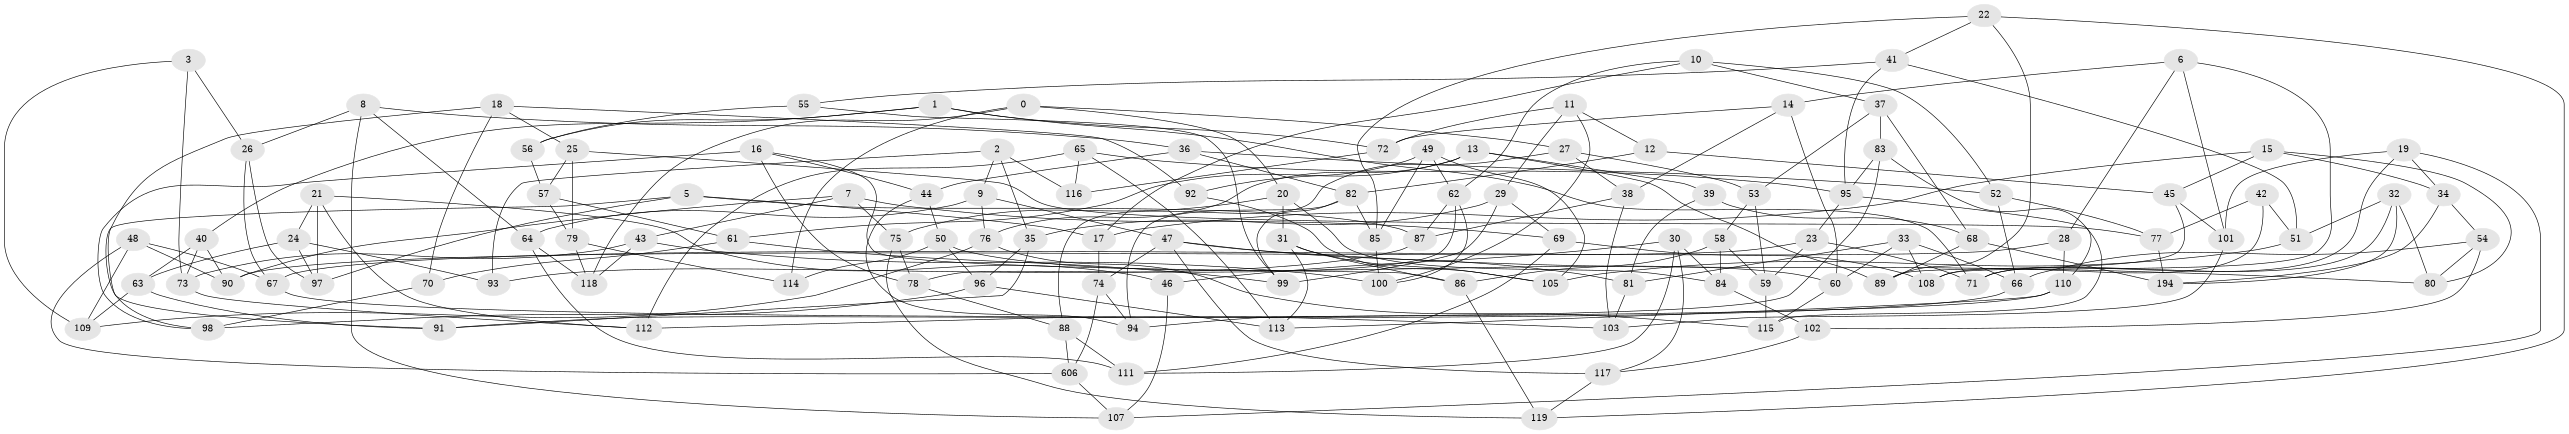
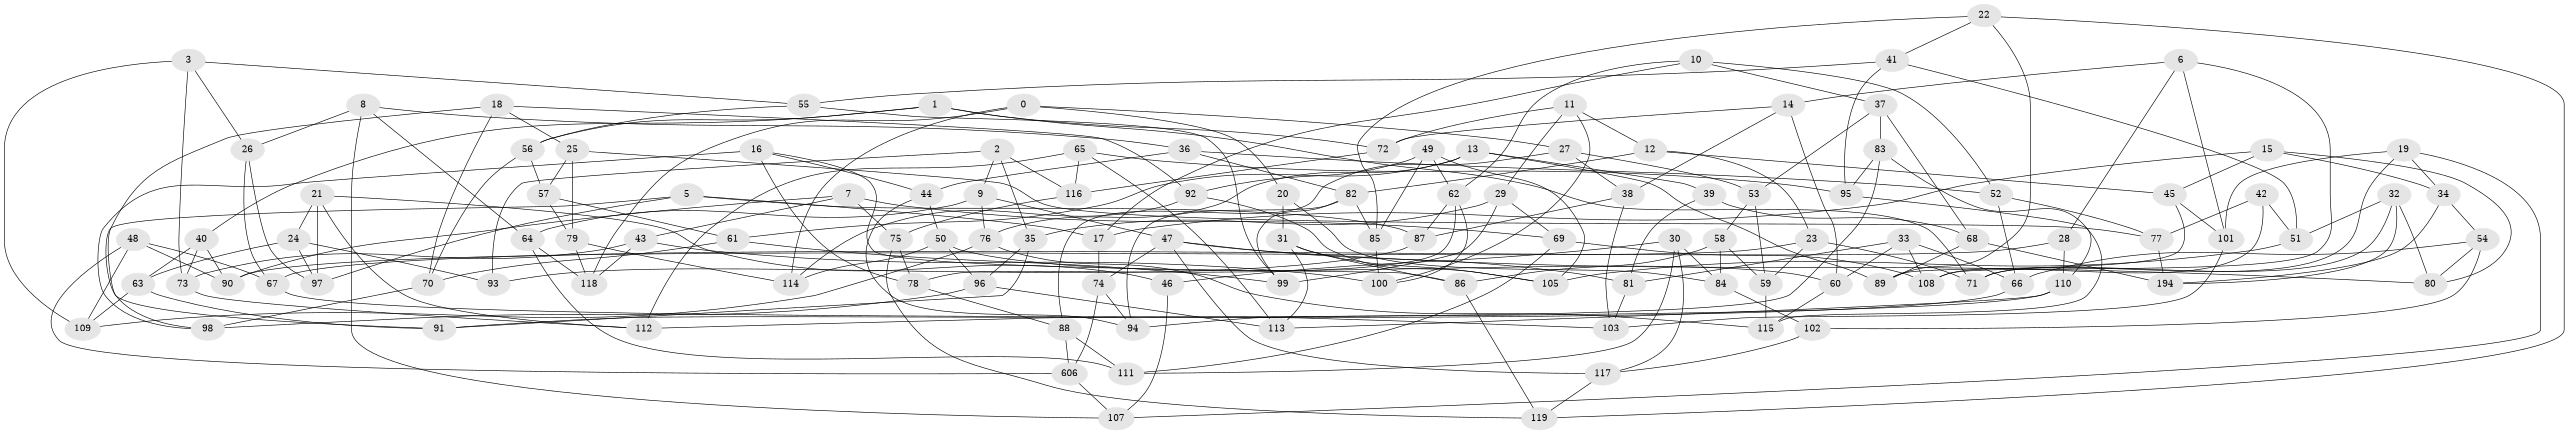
edge "3" -- "55": added
edge "20" -- "75": now "116" -- "75"
edge "56" -- "70": added
edge "92" -- "114": added
edge "95" -- "23": now "12" -- "23"
